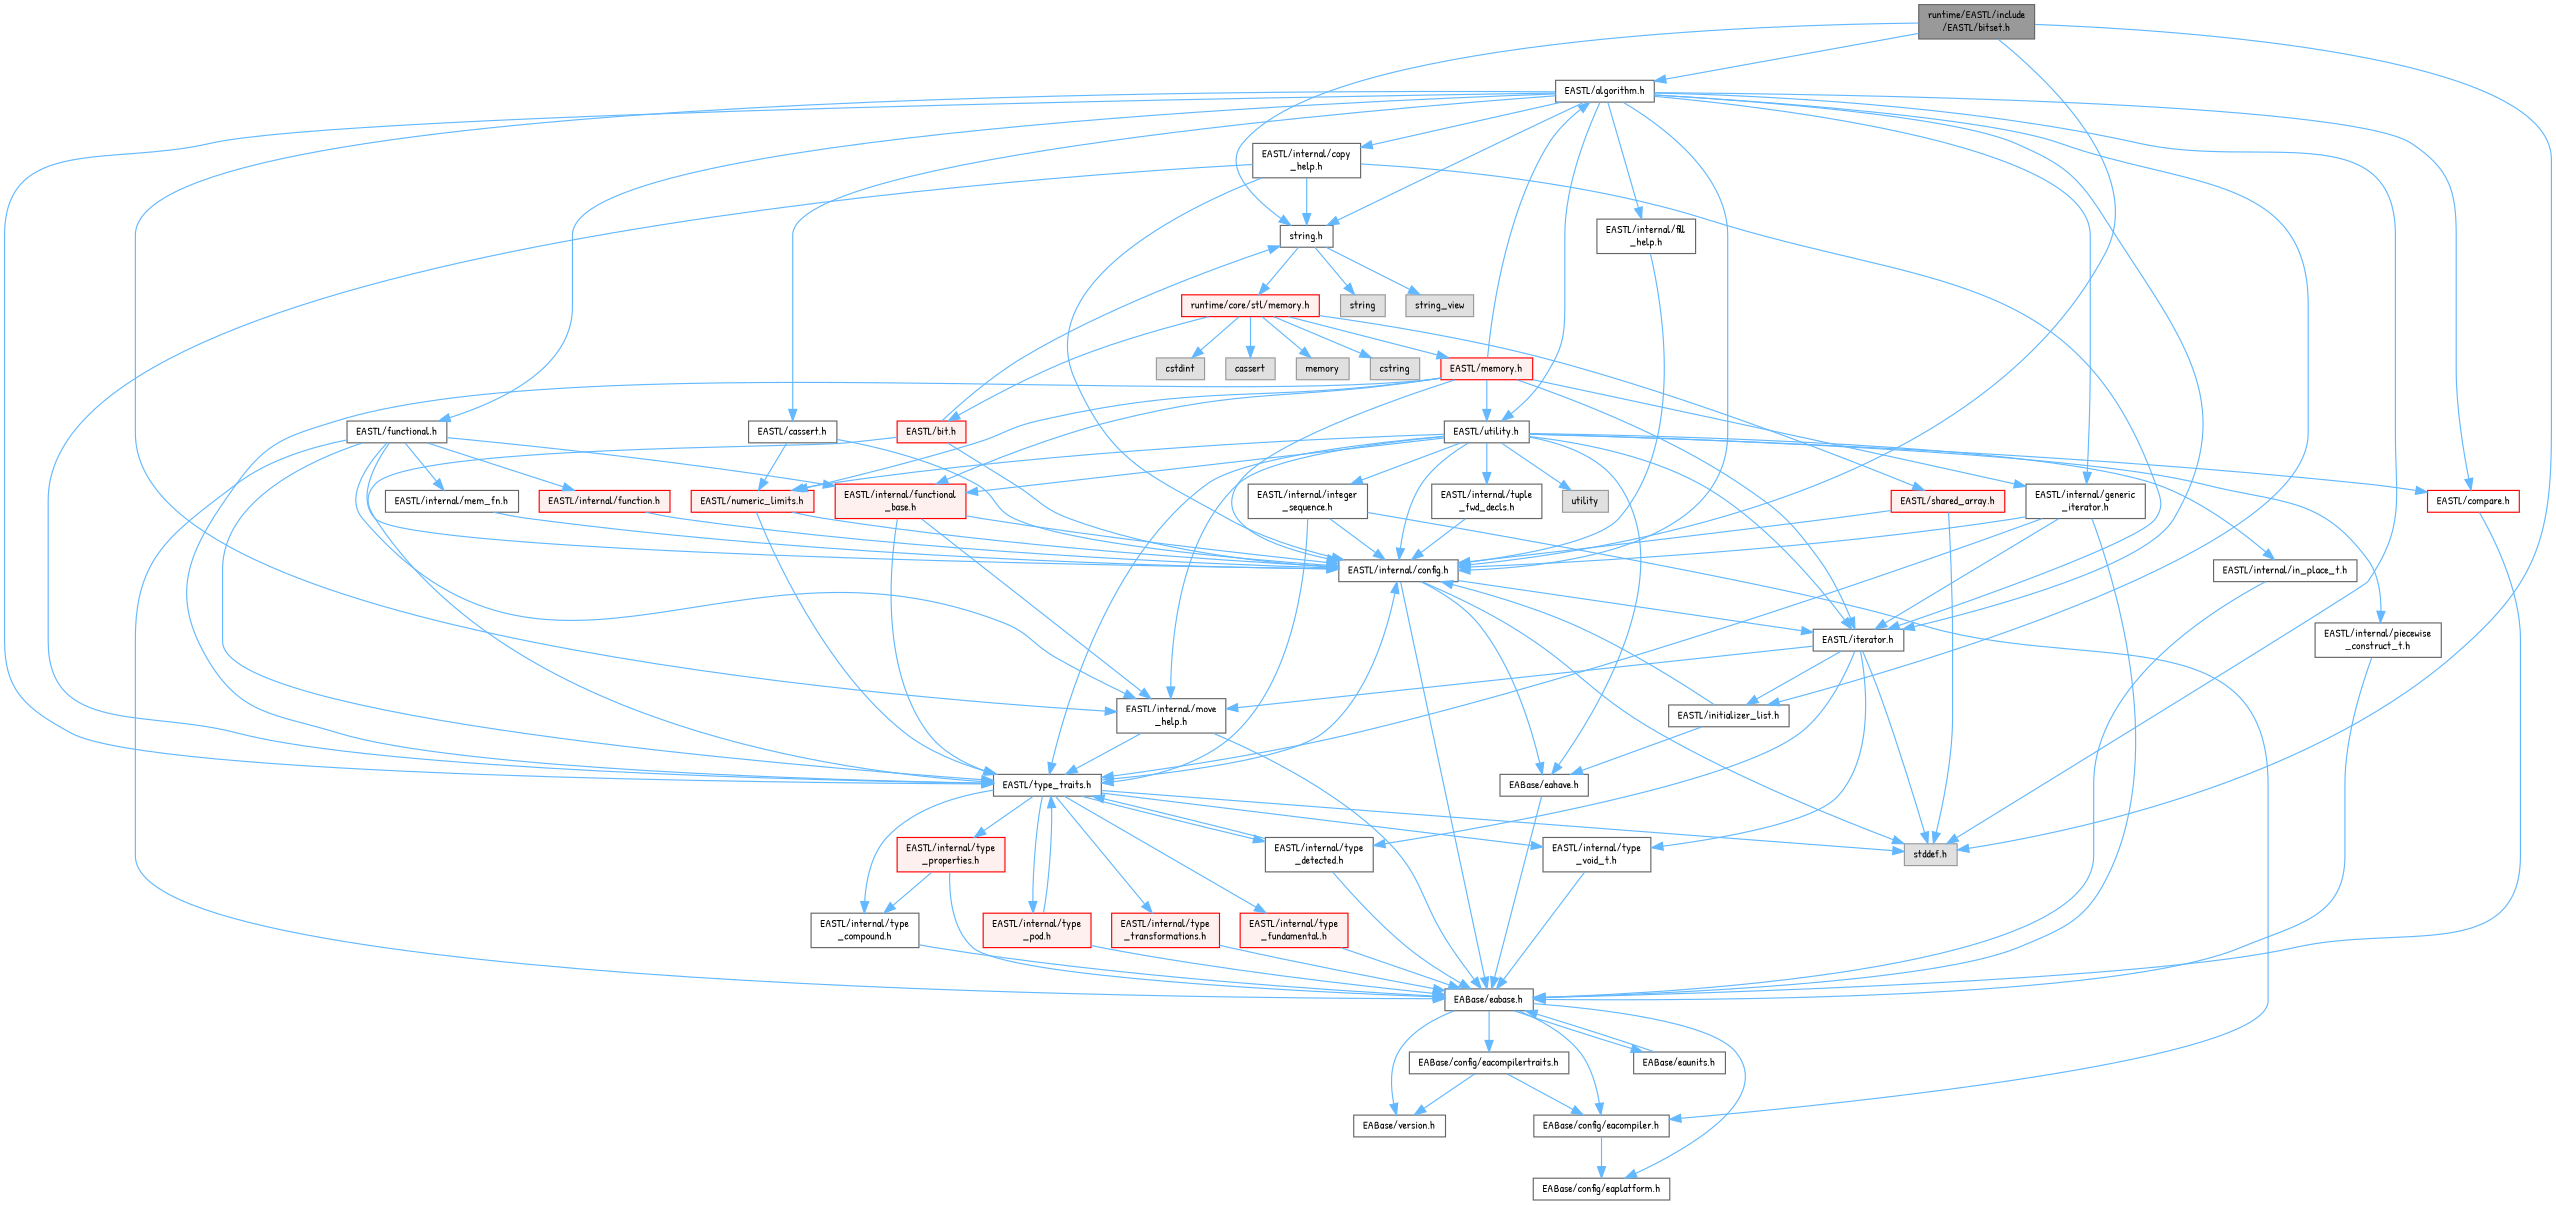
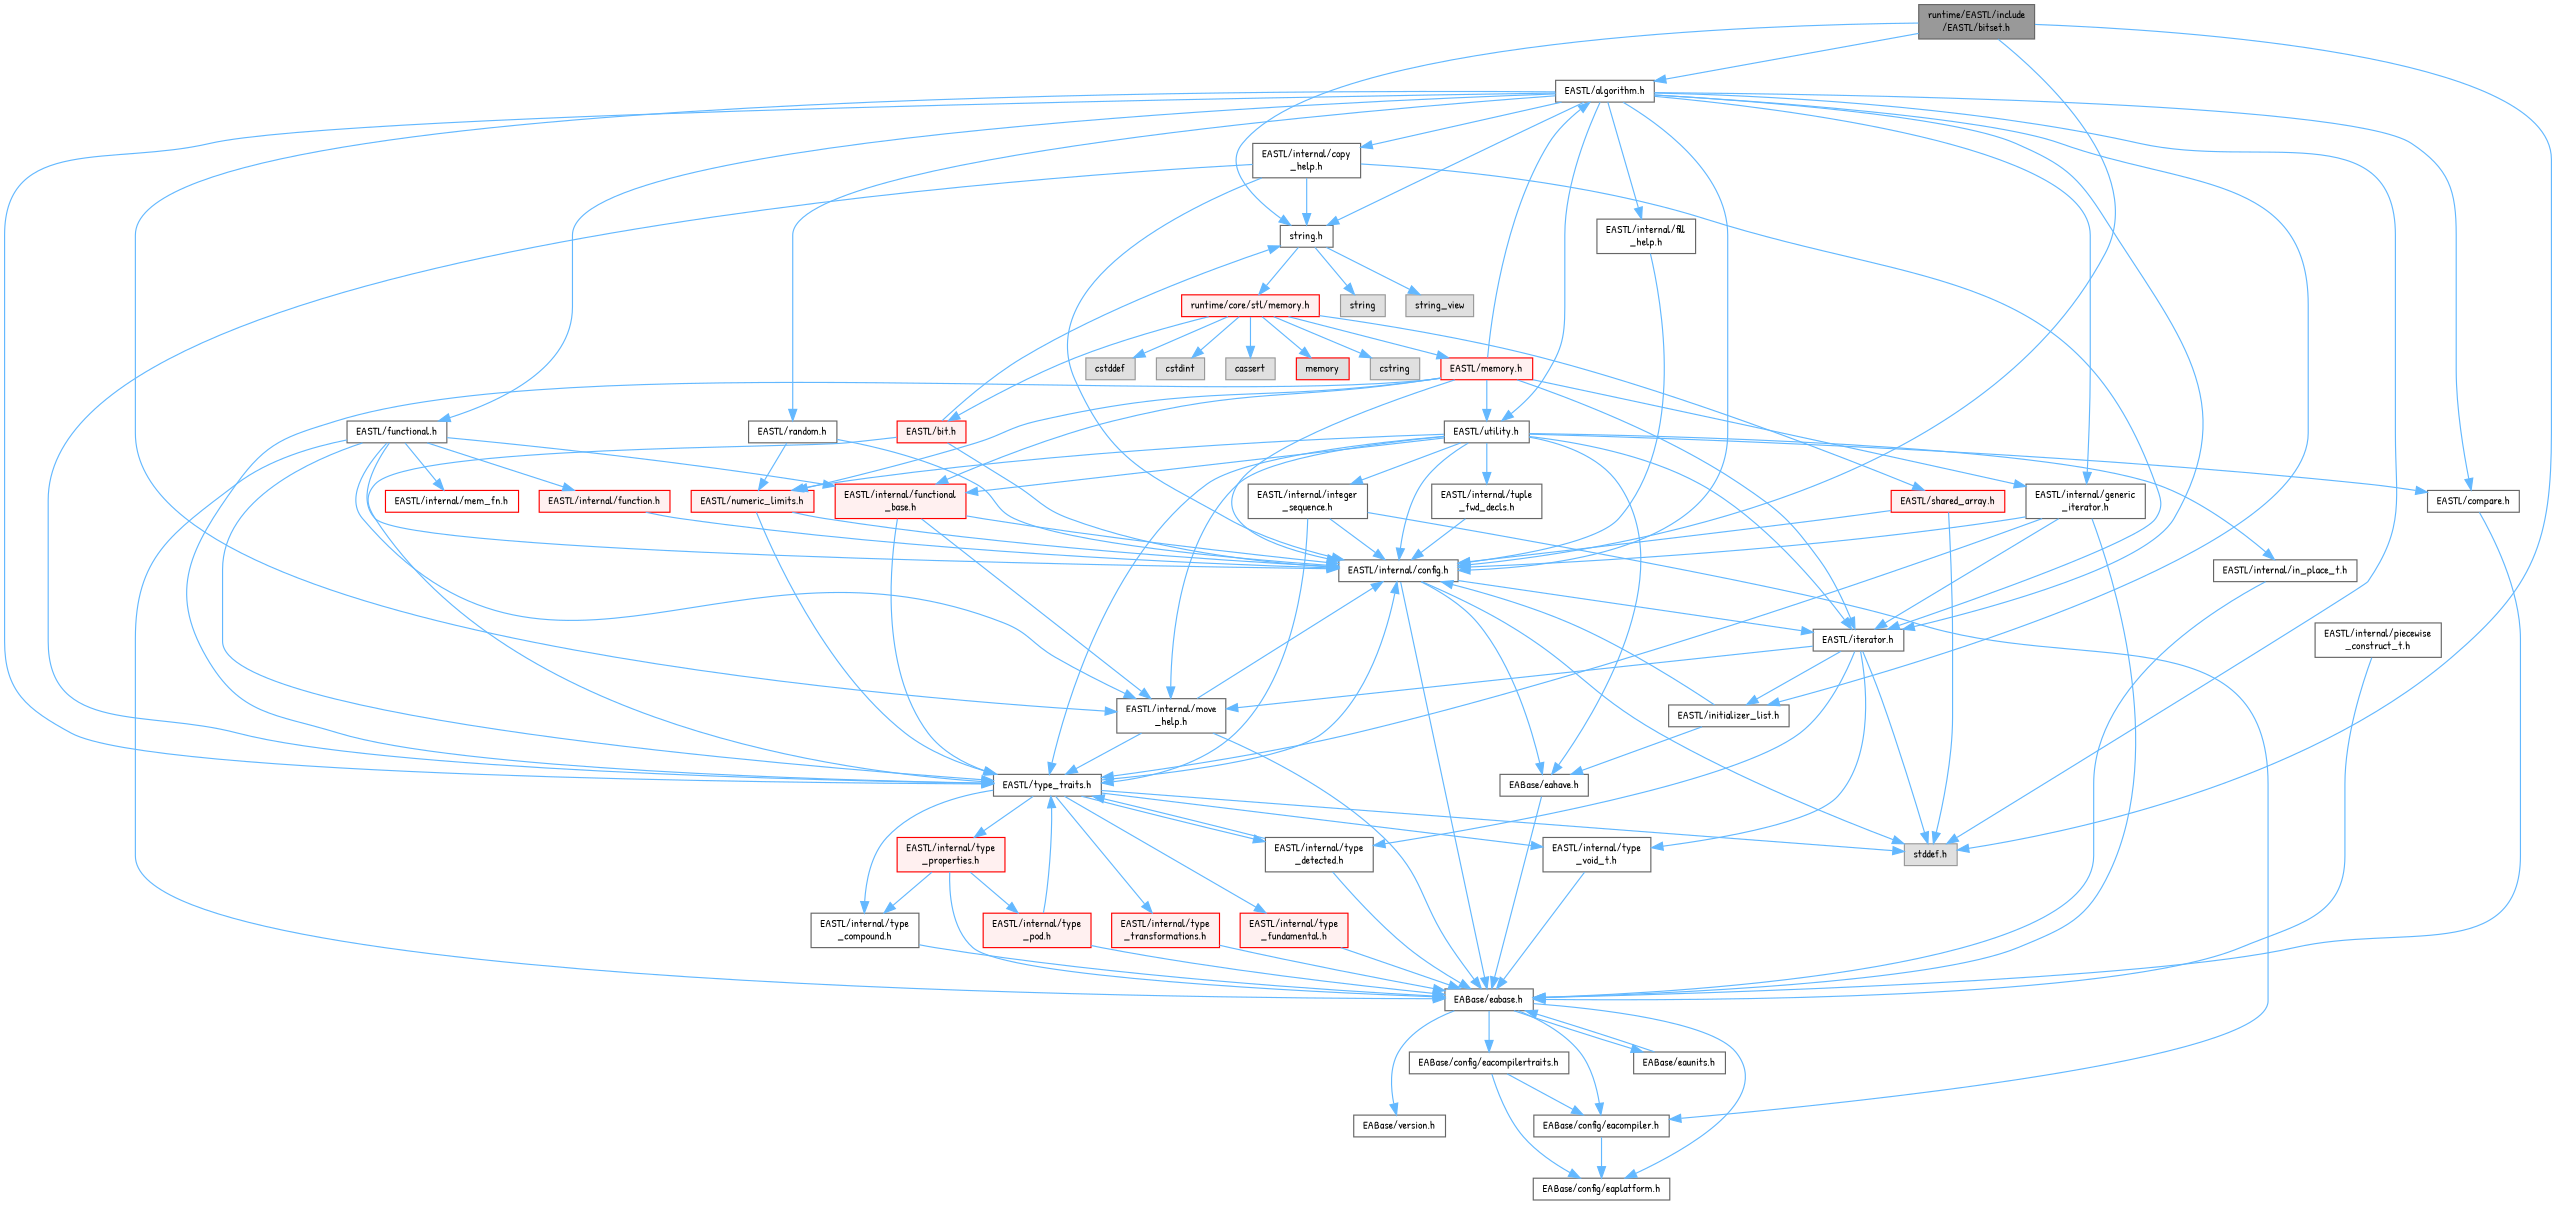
node "cstddef": added
node "memory": color grey60 -> red
node "EASTL/cassert.h": label "EASTL/cassert.h" -> "EASTL/random.h"
edge "EASTL/utility.h" -> "EASTL/internal/piecewise _construct_t.h": removed
node "EASTL/internal/mem_fn.h": color grey40 -> red
node "utility": removed
node "EASTL/compare.h": color red -> grey40
edge "EASTL/internal/mem_fn.h" -> "EASTL/internal/config.h": now "EASTL/internal/move _help.h" -> "EASTL/internal/config.h"
edge "EASTL/type_traits.h" -> "EASTL/internal/type _pod.h": now "EASTL/internal/type _properties.h" -> "EASTL/internal/type _pod.h"
edge "EABase/config/eacompilertraits.h" -> "EABase/version.h": now "EABase/config/eacompilertraits.h" -> "EABase/config/eaplatform.h"
